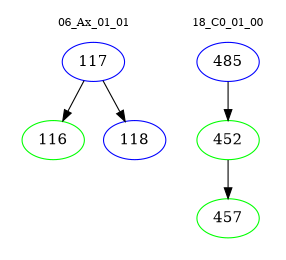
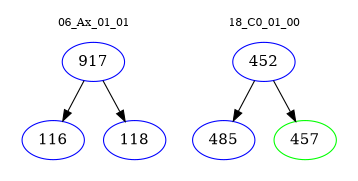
node "117": label "117" -> "917"
edge "485" -> "452": reversed
node "116": color green -> blue
node "452": color green -> blue
